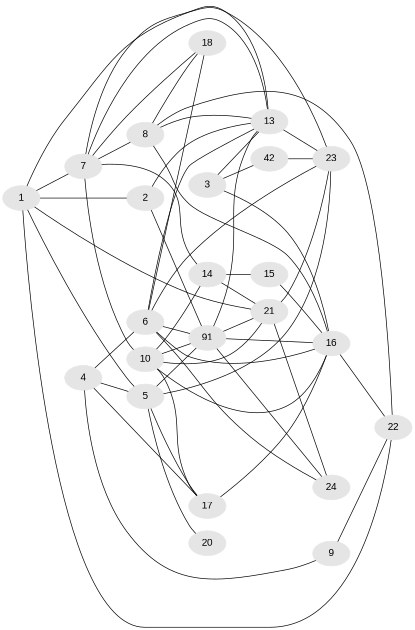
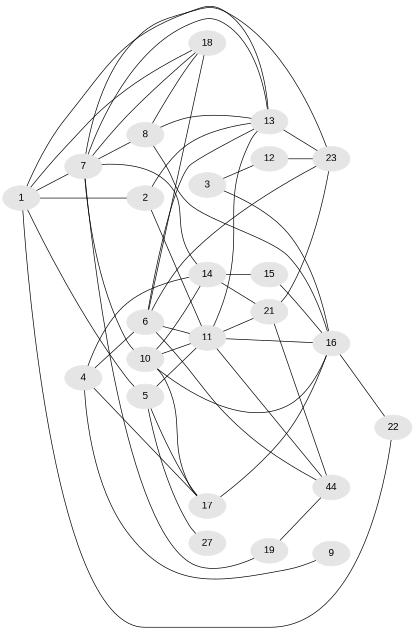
edge "13" -- "3": removed
node "42": label "42" -> "12"
edge "8" -- "22": removed
edge "1" -- "21": now "1" -- "18"
edge "23" -- "5": removed
node "91": label "91" -> "11"
edge "21" -- "10": removed
edge "6" -- "16": removed
edge "4" -- "5": now "4" -- "14"
node "24": label "24" -> "44"
edge "22" -- "9": removed
node "20": label "20" -> "27"
node "19": added
